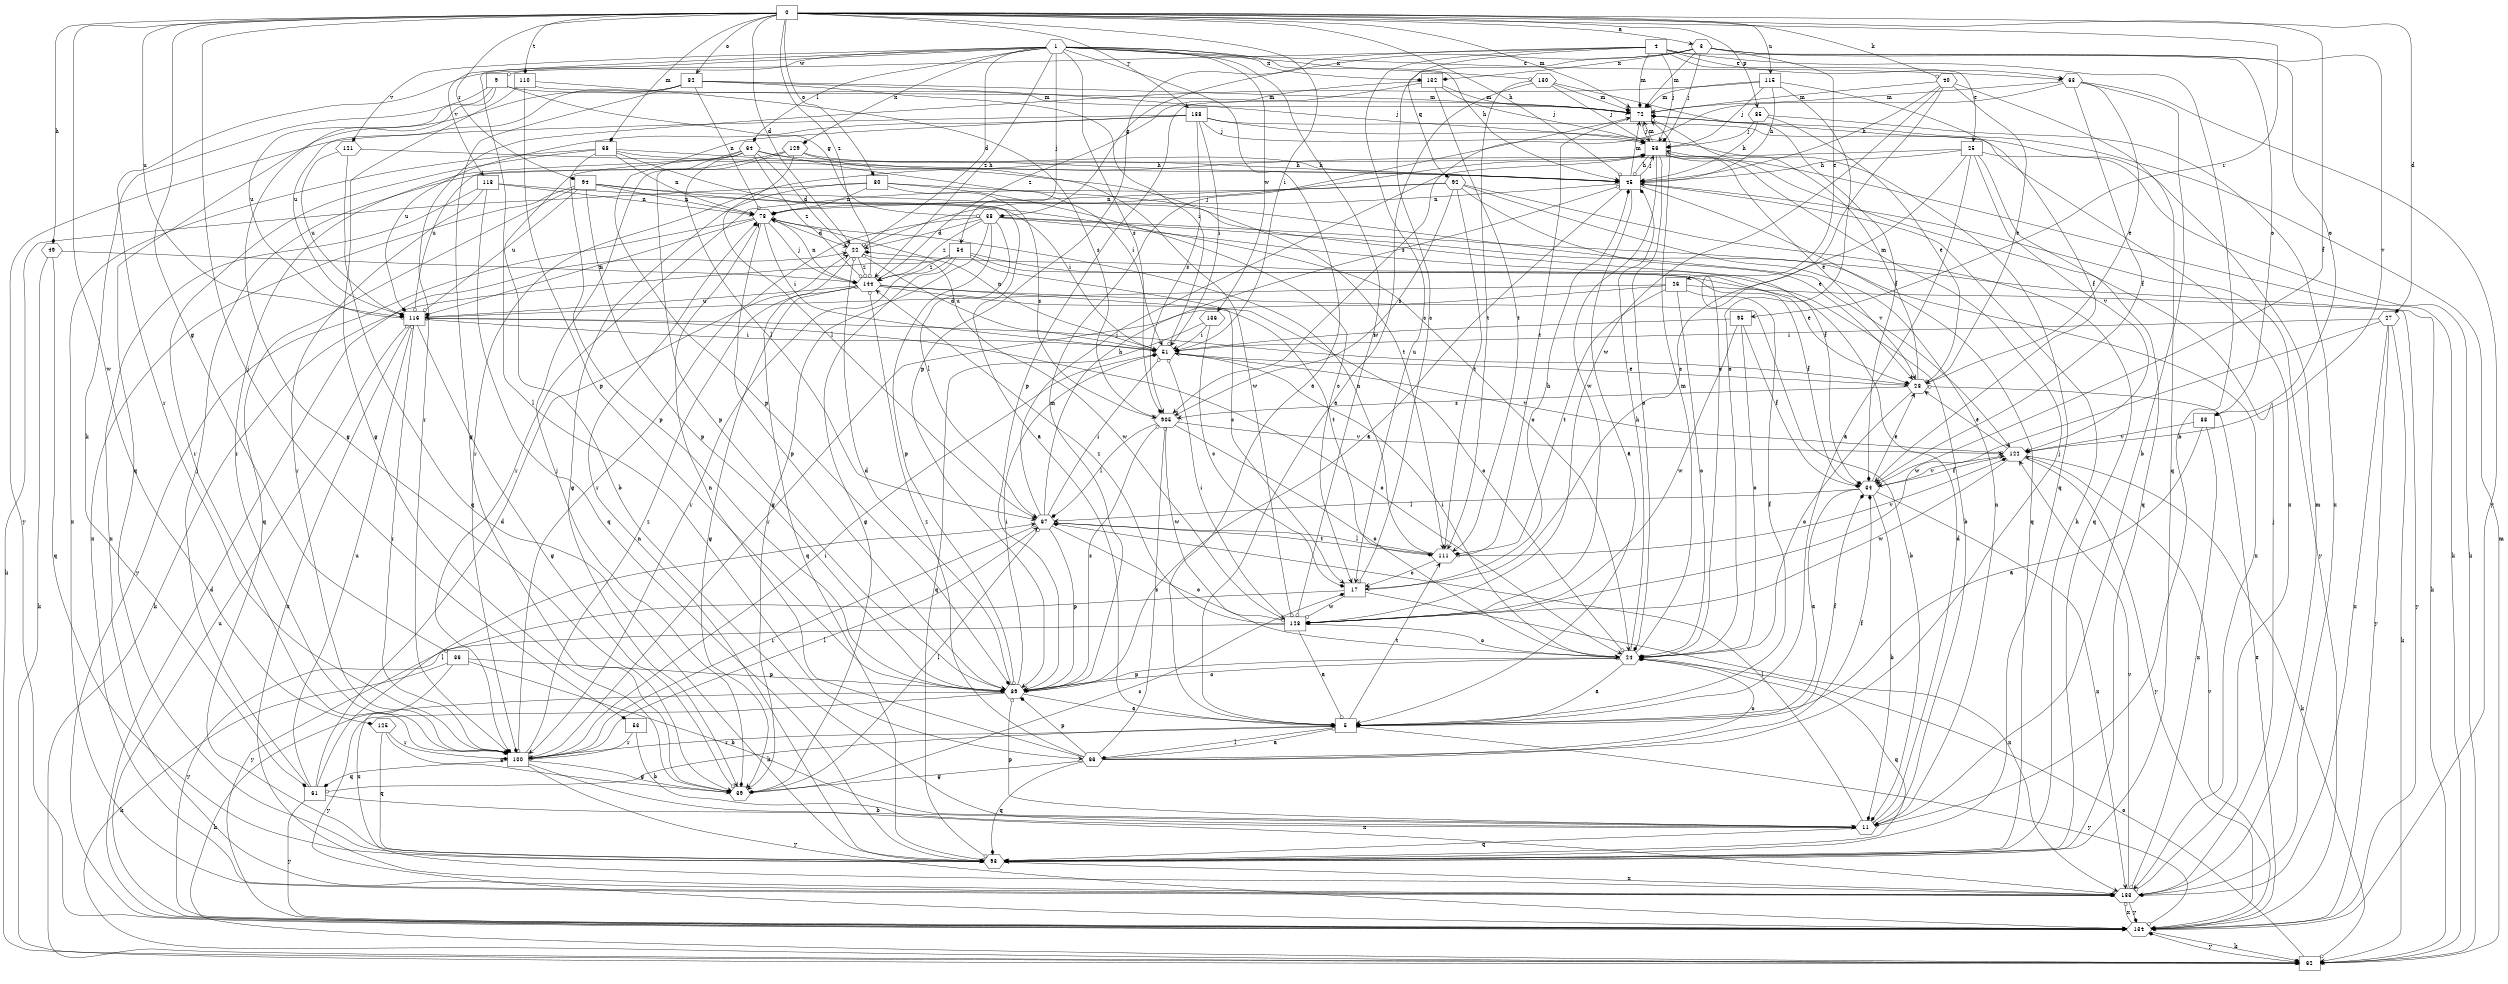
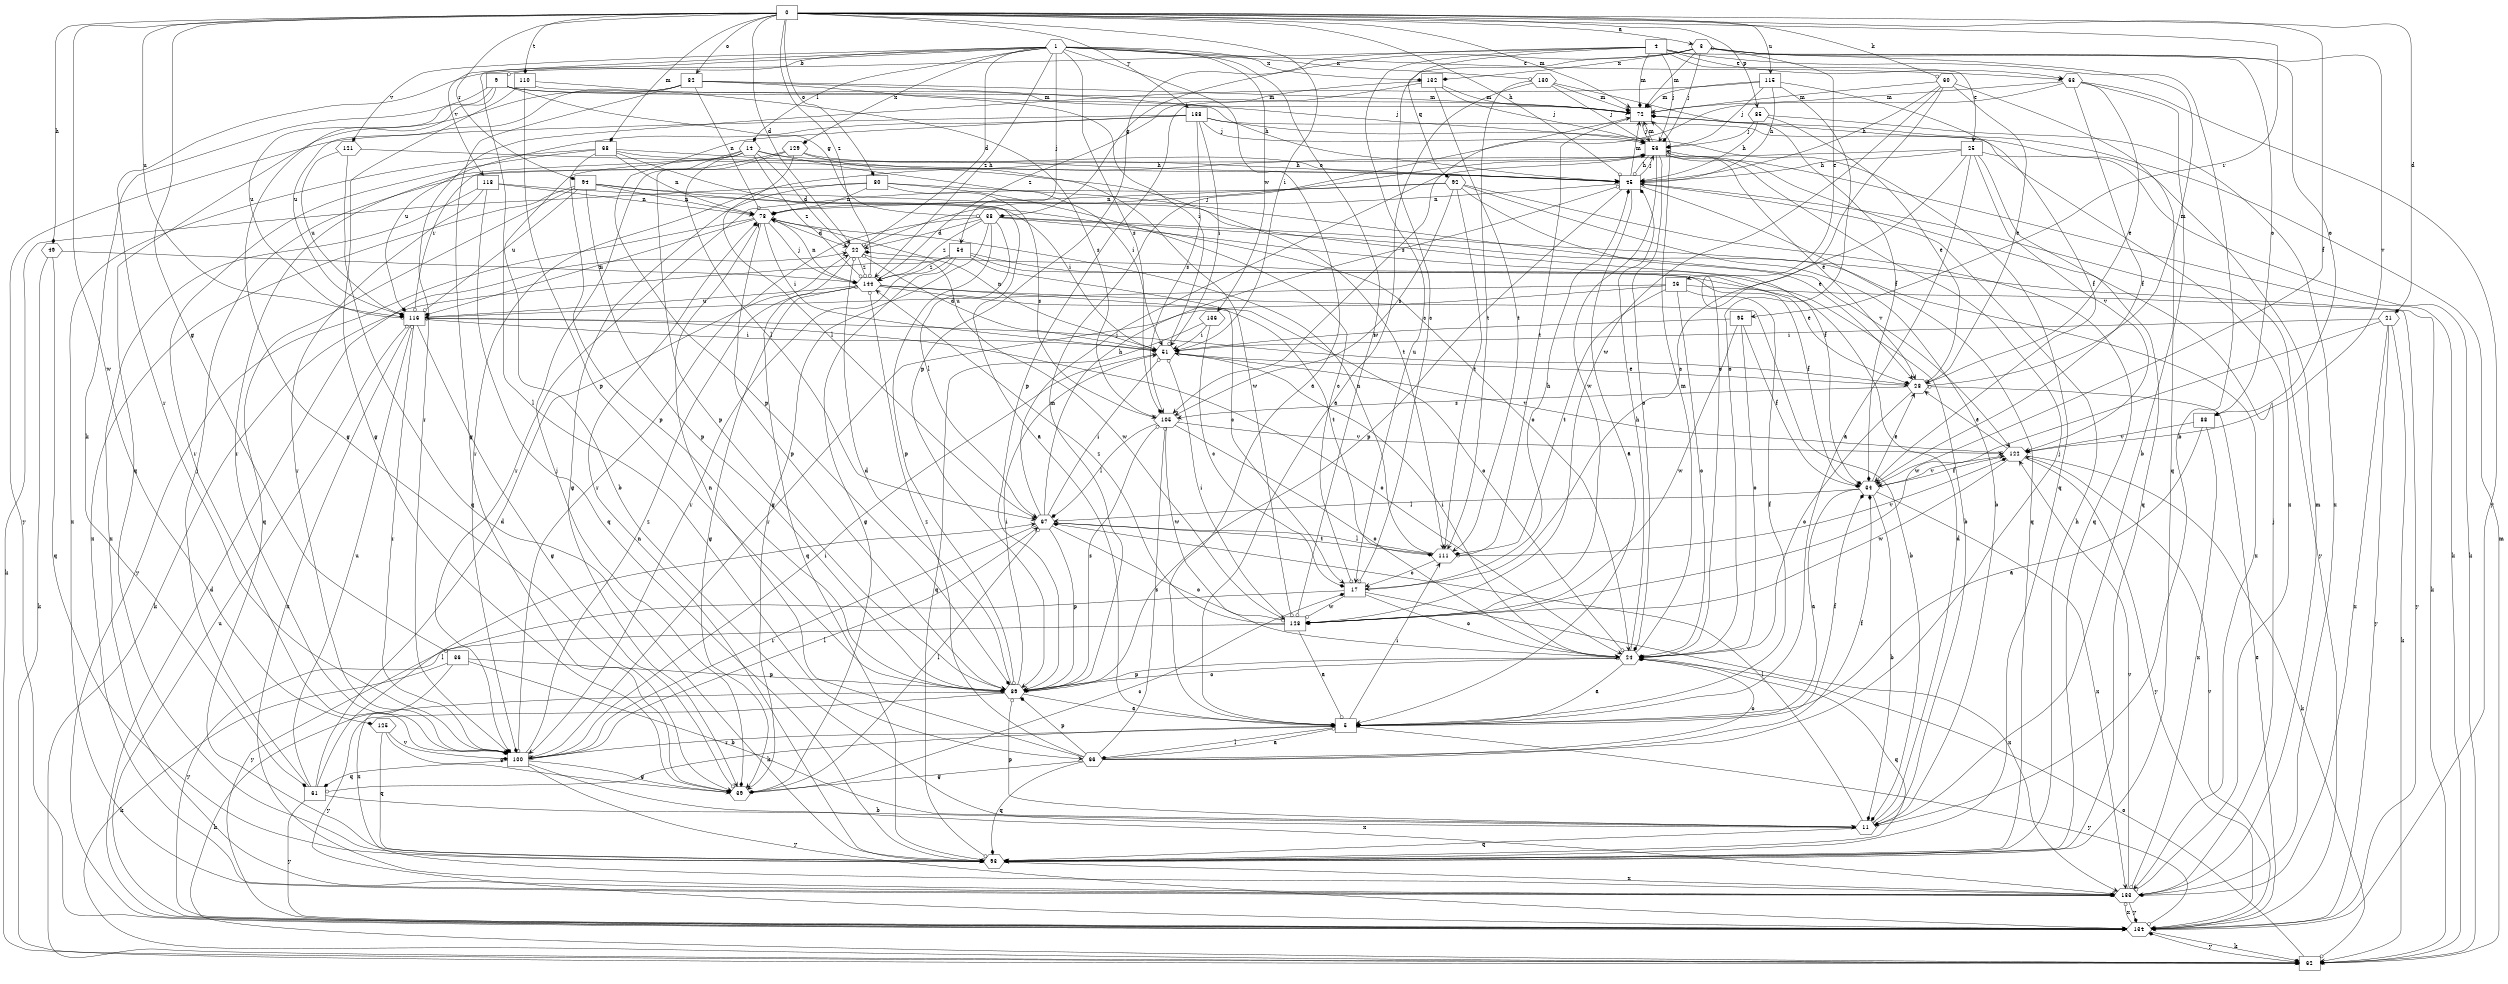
edge "1" -> "9": label "w" -> "b"
edge "1" -> "45": now "9" -> "45"
node "40": label "40" -> "60"
node "64": label "64" -> "14"
edge "129" -> "45": label "h" -> "o"
edge "28" -> "72": now "28" -> "3"
edge "129" -> "116": label "u" -> "r"
edge "80" -> "17": arrowhead vee -> odot
node "27": label "27" -> "21"
node "905": label "905" -> "105"
edge "45" -> "89": label "a" -> "p"
edge "89" -> "51": arrowhead diamond -> vee
edge "92" -> "11": label "n" -> "b"
edge "128" -> "24": now "17" -> "24"
edge "5" -> "111": label "t" -> "i"
node "53": removed
edge "125" -> "100": label "r" -> "v"
